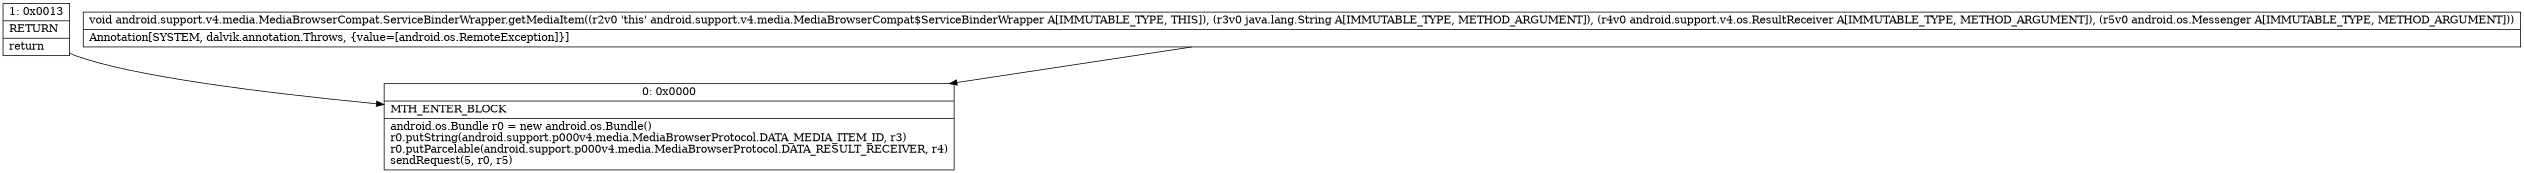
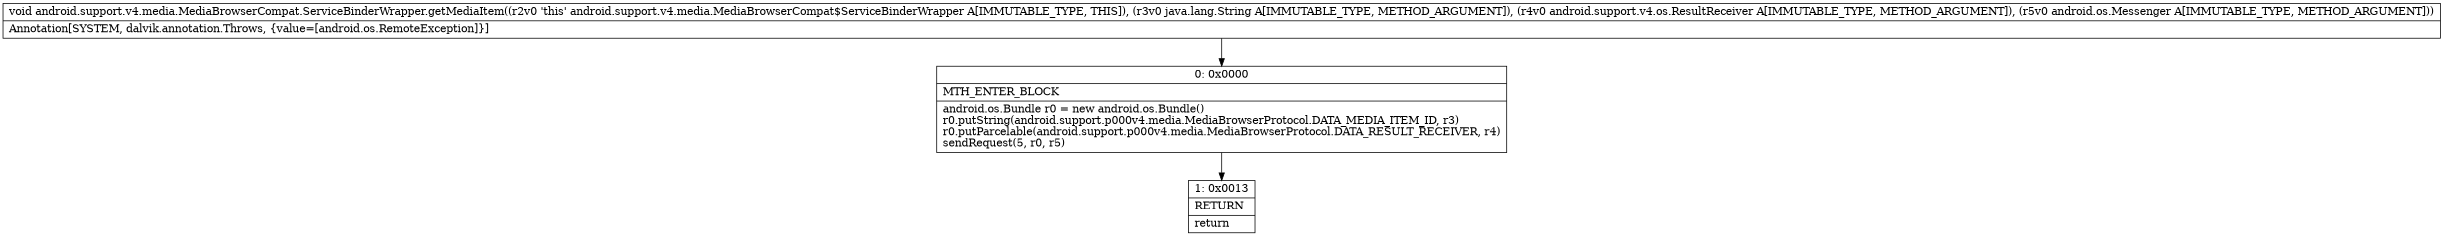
edge "1: 0x0013" -> "0: 0x0000": reversed
